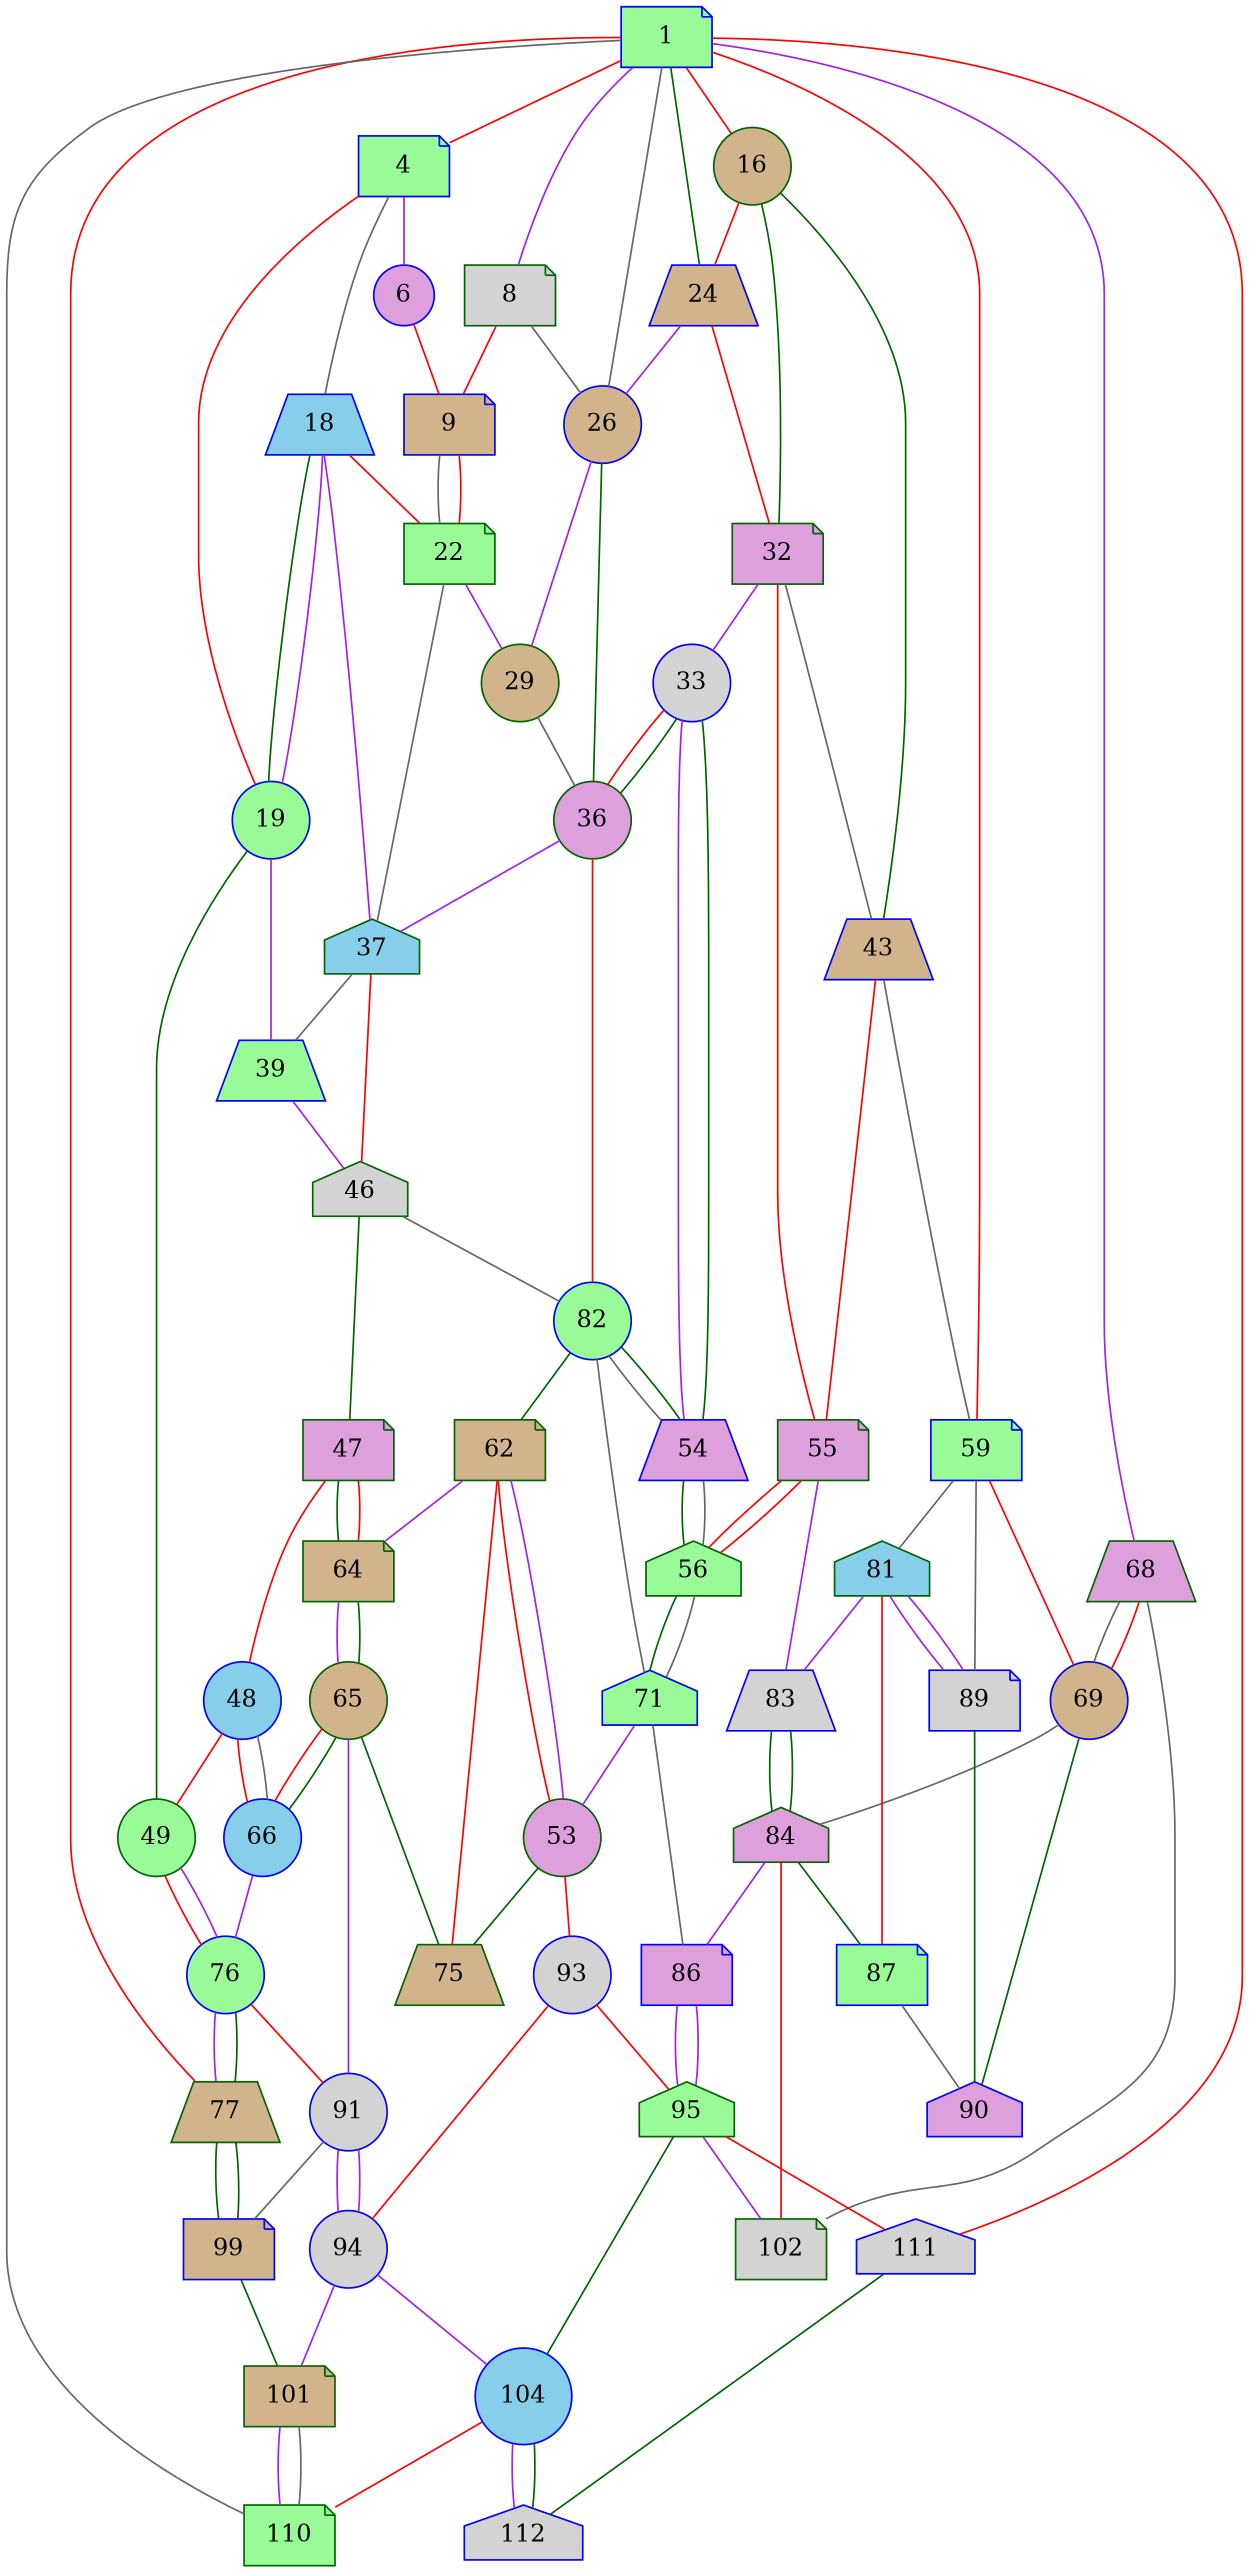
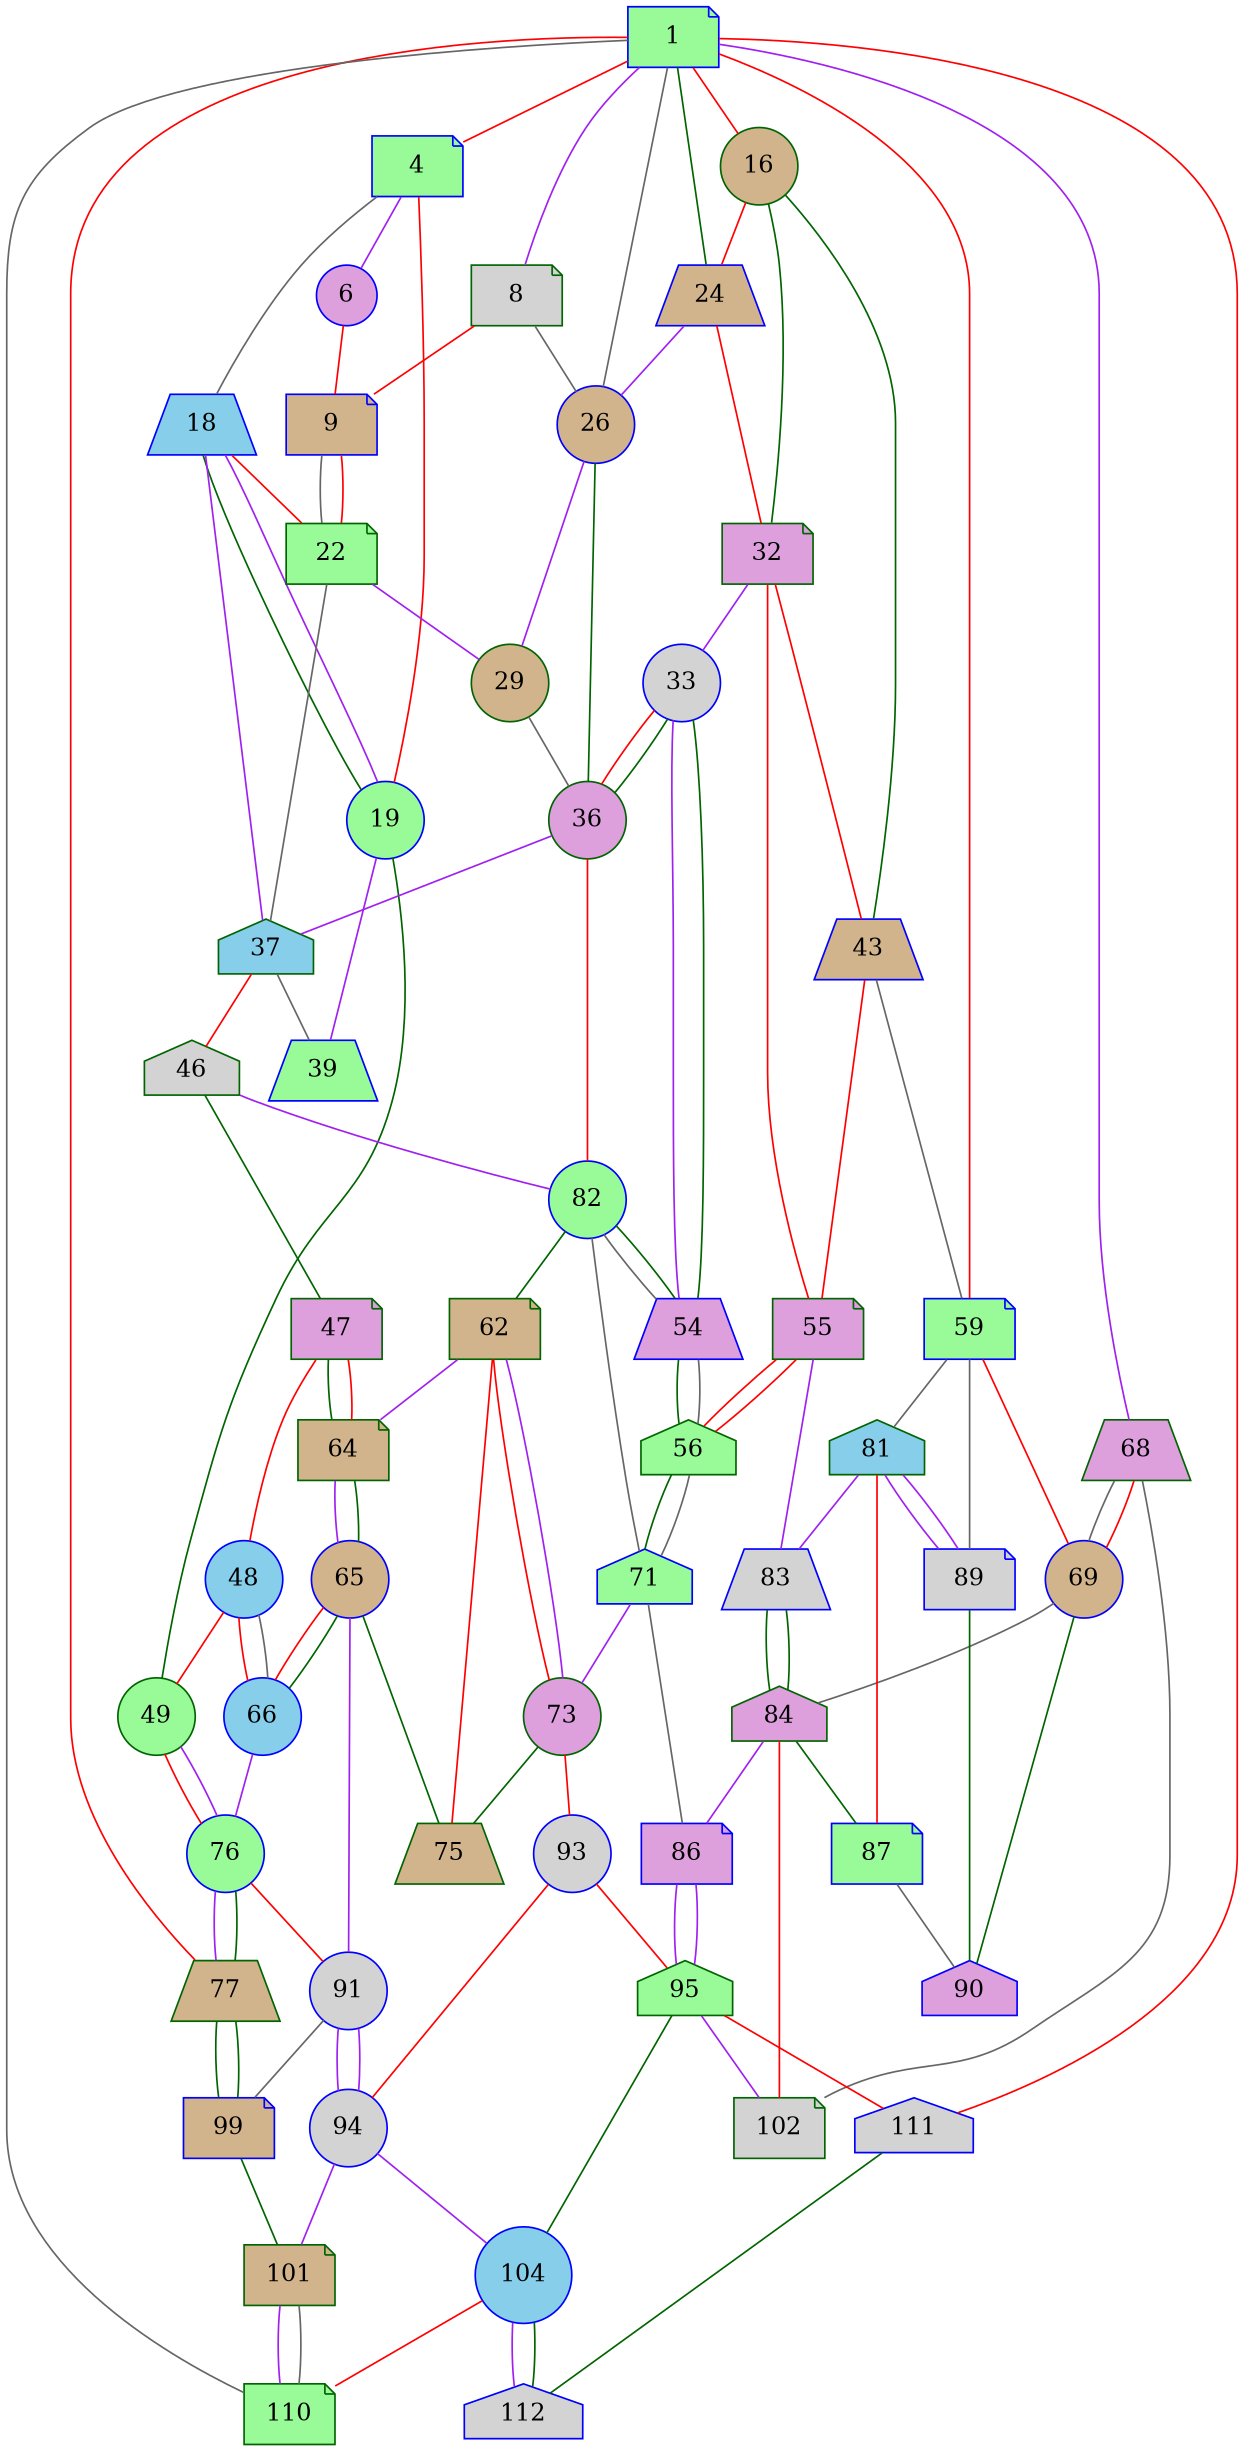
edge "32" -- "43": color gray40 -> red
edge "39" -- "46": removed
edge "46" -- "82": color gray40 -> purple
node "65": color darkgreen -> blue
node "53": label "53" -> "73"
